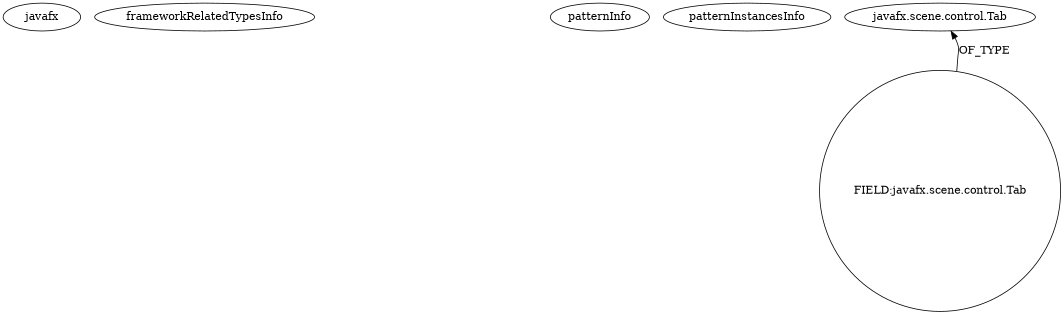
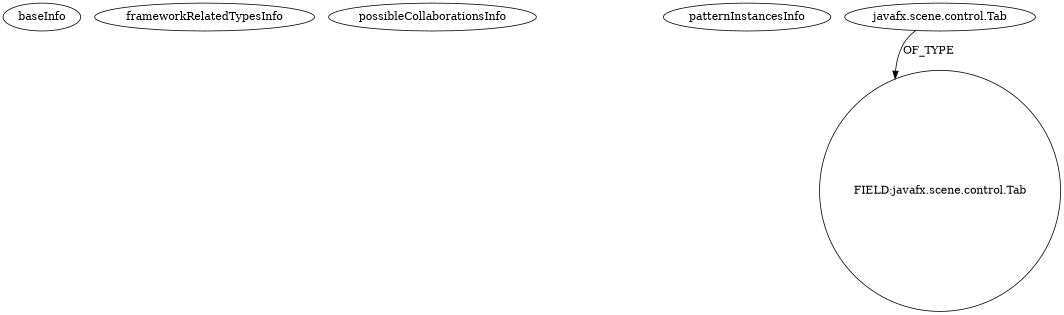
node "javafx": label "javafx" -> "baseInfo"
node "possibleCollaborationsInfo": added
node "patternInfo": removed
edge "FIELD:javafx.scene.control.Tab" -> "javafx.scene.control.Tab": reversed
